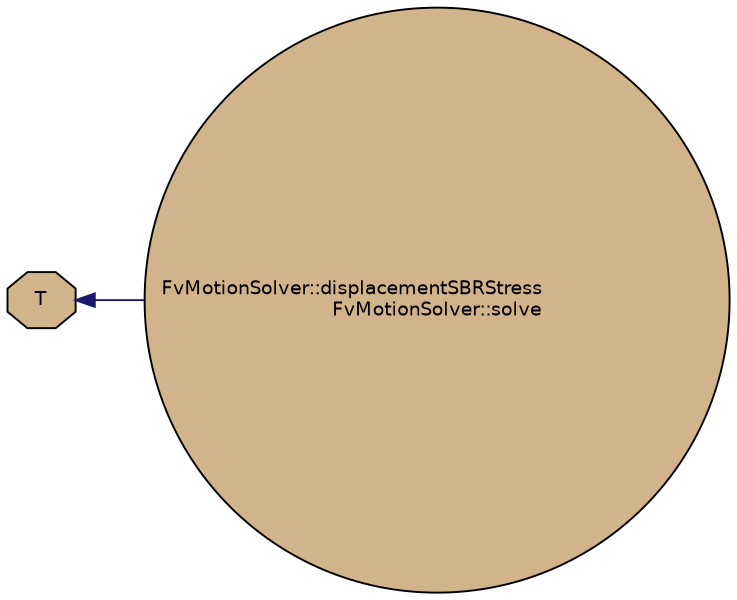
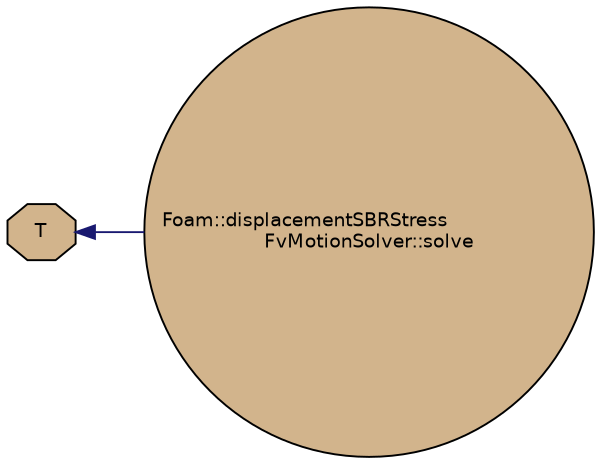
node "FvMotionSolver::displacementSBRStress FvMotionSolver::solve": label "FvMotionSolver::displacementSBRStress FvMotionSolver::solve" -> "Foam::displacementSBRStress FvMotionSolver::solve"
